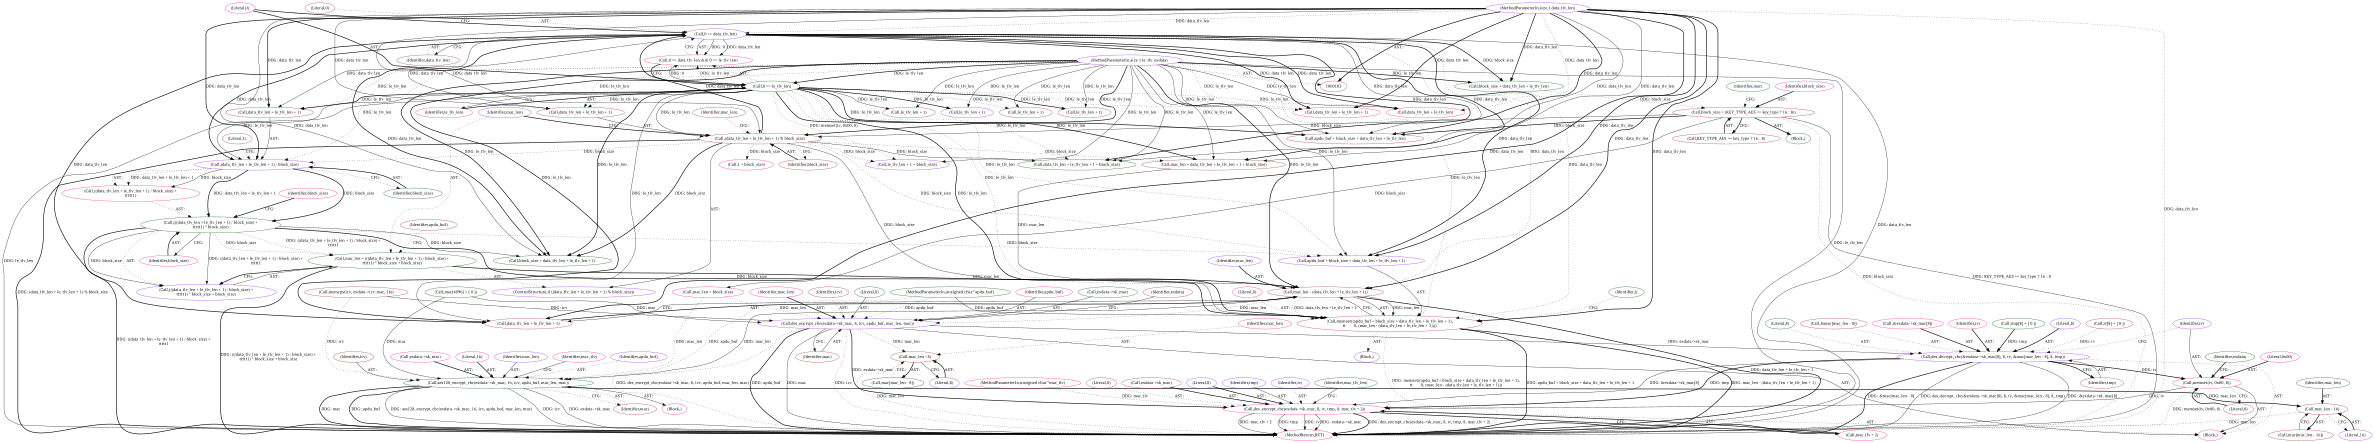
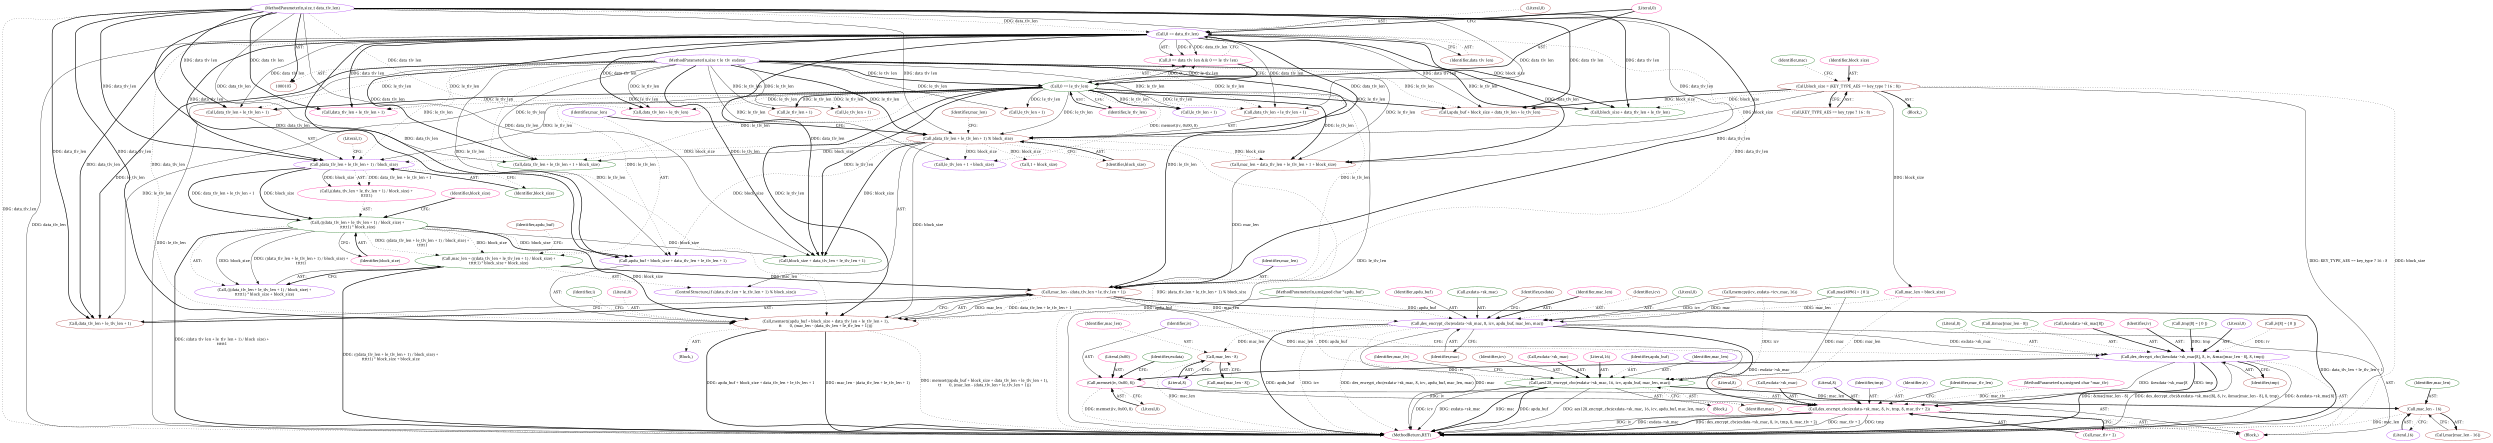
edge "(Call,(data_tlv_len + le_tlv_len + 1) % block_size)" -> "(Call,0 == data_tlv_len)": reversed
edge "(Call,block_size + data_tlv_len + le_tlv_len)" -> "(Call,block_size = (KEY_TYPE_AES == key_type ? 16 : 8))": reversed
edge "(MethodParameterIn,size_t le_tlv_exdata)" -> "(Call,apdu_buf + block_size + data_tlv_len + le_tlv_len)": style solid -> dotted
node "(Call,&mac[mac_len - 8])": color brown -> darkgreen
edge "(Call,(data_tlv_len + le_tlv_len + 1) % block_size)" -> "(MethodReturn,RET)": style bold -> dotted
